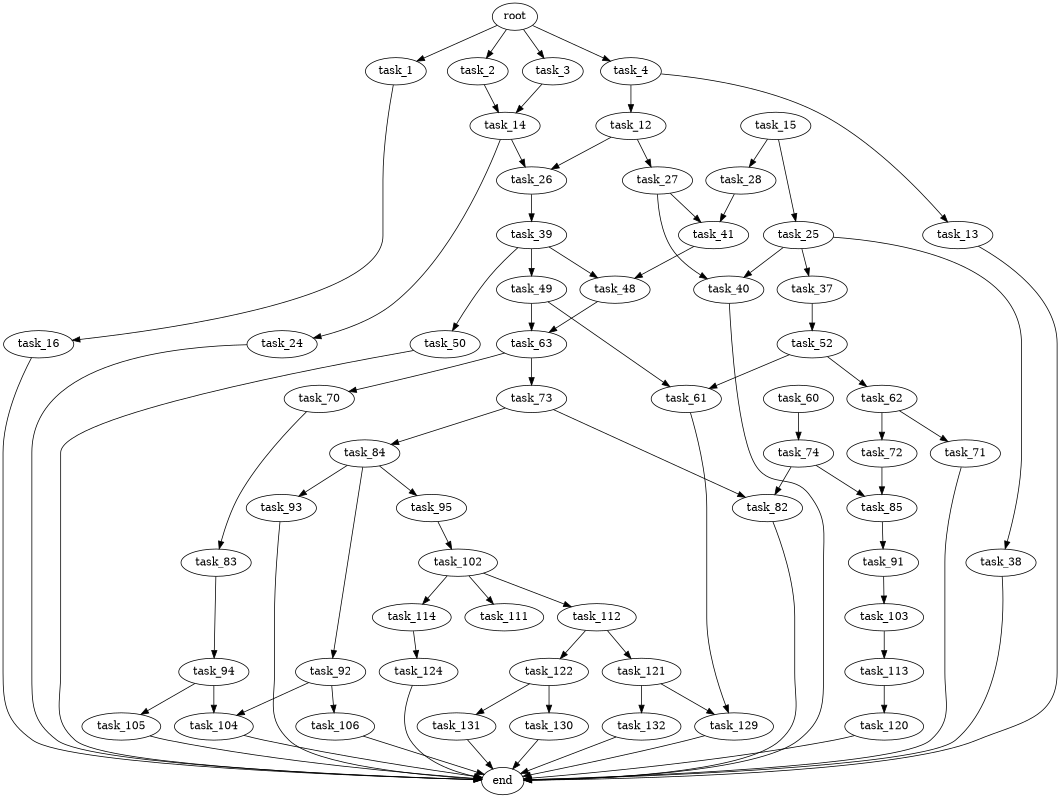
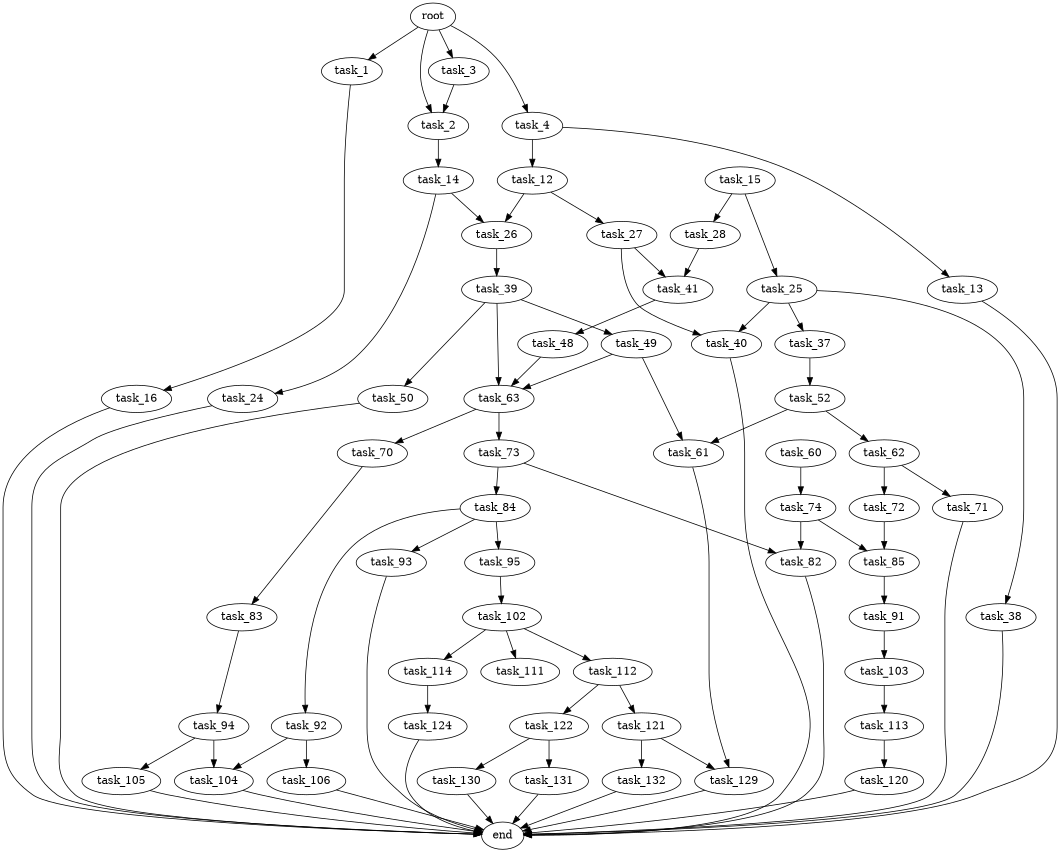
edge "task_3" -> "task_14": now "task_3" -> "task_2"
edge "task_39" -> "task_48": now "task_39" -> "task_63"
